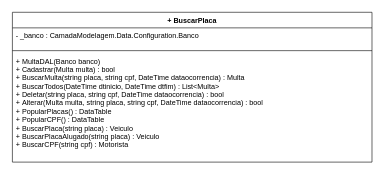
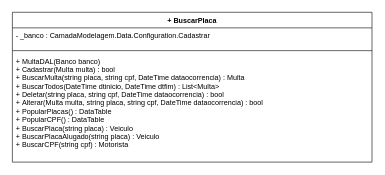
node "- _banco : CamadaModelagem.Data.Configuration.Banco": label "- _banco : CamadaModelagem.Data.Configuration.Banco" -> "- _banco : CamadaModelagem.Data.Configuration.Cadastrar"
